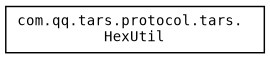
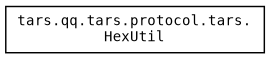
node "com.qq.tars.protocol.tars. HexUtil": label "com.qq.tars.protocol.tars. HexUtil" -> "tars.qq.tars.protocol.tars. HexUtil"
